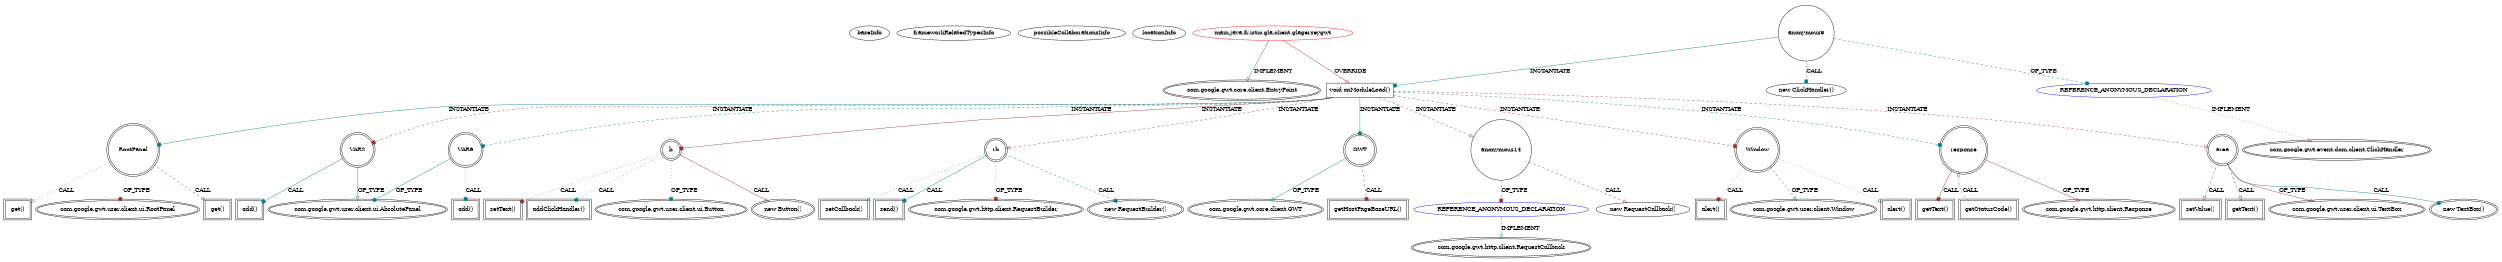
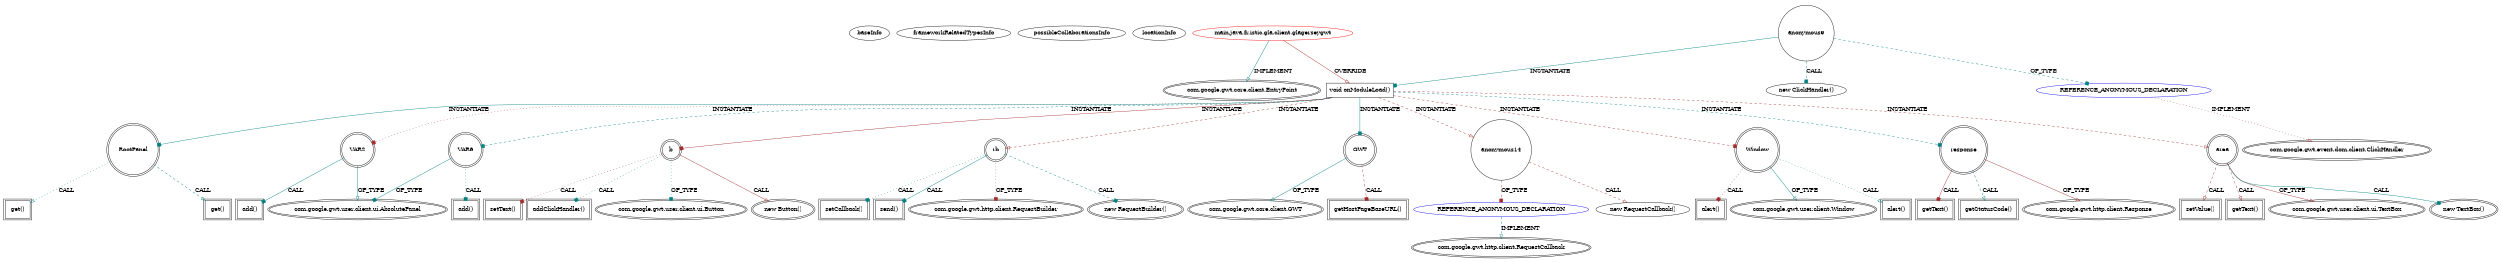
edge "void onModuleLoad()" -> "VAR2": style dashed -> dotted
edge "rb" -> "setCallback()": arrowhead onormal -> box
edge "Window" -> "com.google.gwt.user.client.Window": style dashed -> solid
edge "getStatusCode()" -> "response": reversed
node "com.google.gwt.user.client.ui.RootPanel": removed
